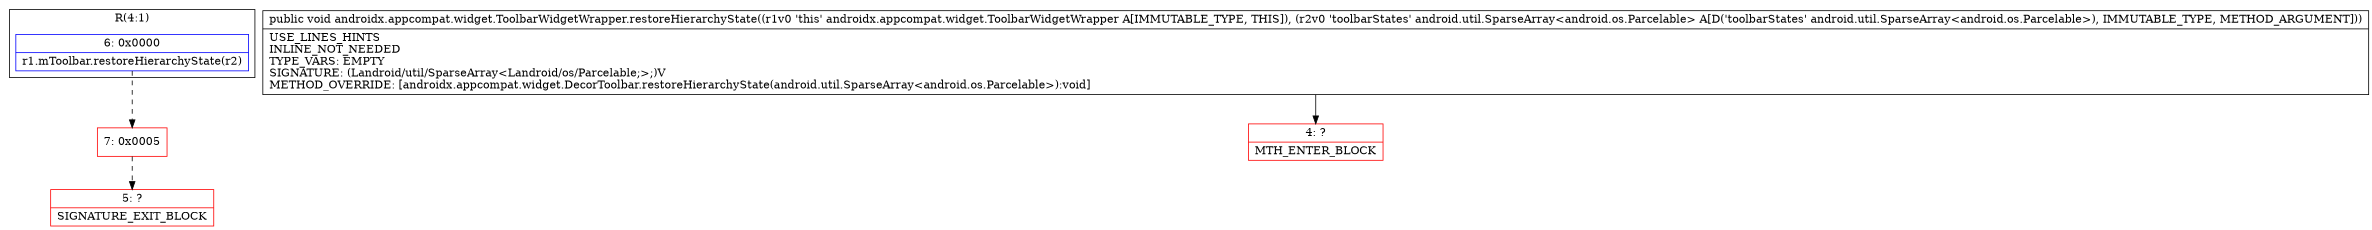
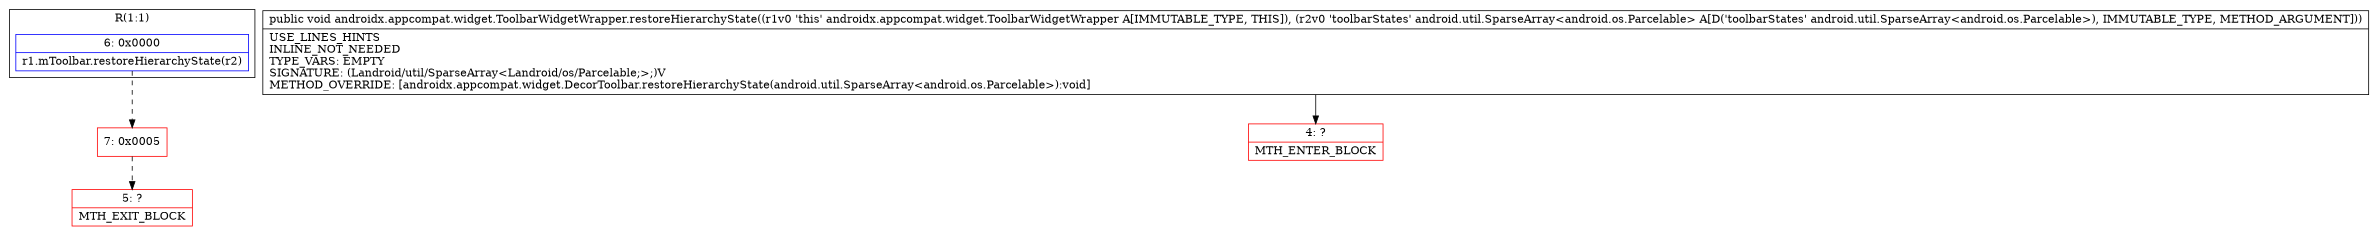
cluster "R(4:1)": label "R(4:1)" -> "R(1:1)"
node "5: ?": text "SIGNATURE_EXIT_BLOCK" -> "MTH_EXIT_BLOCK"
